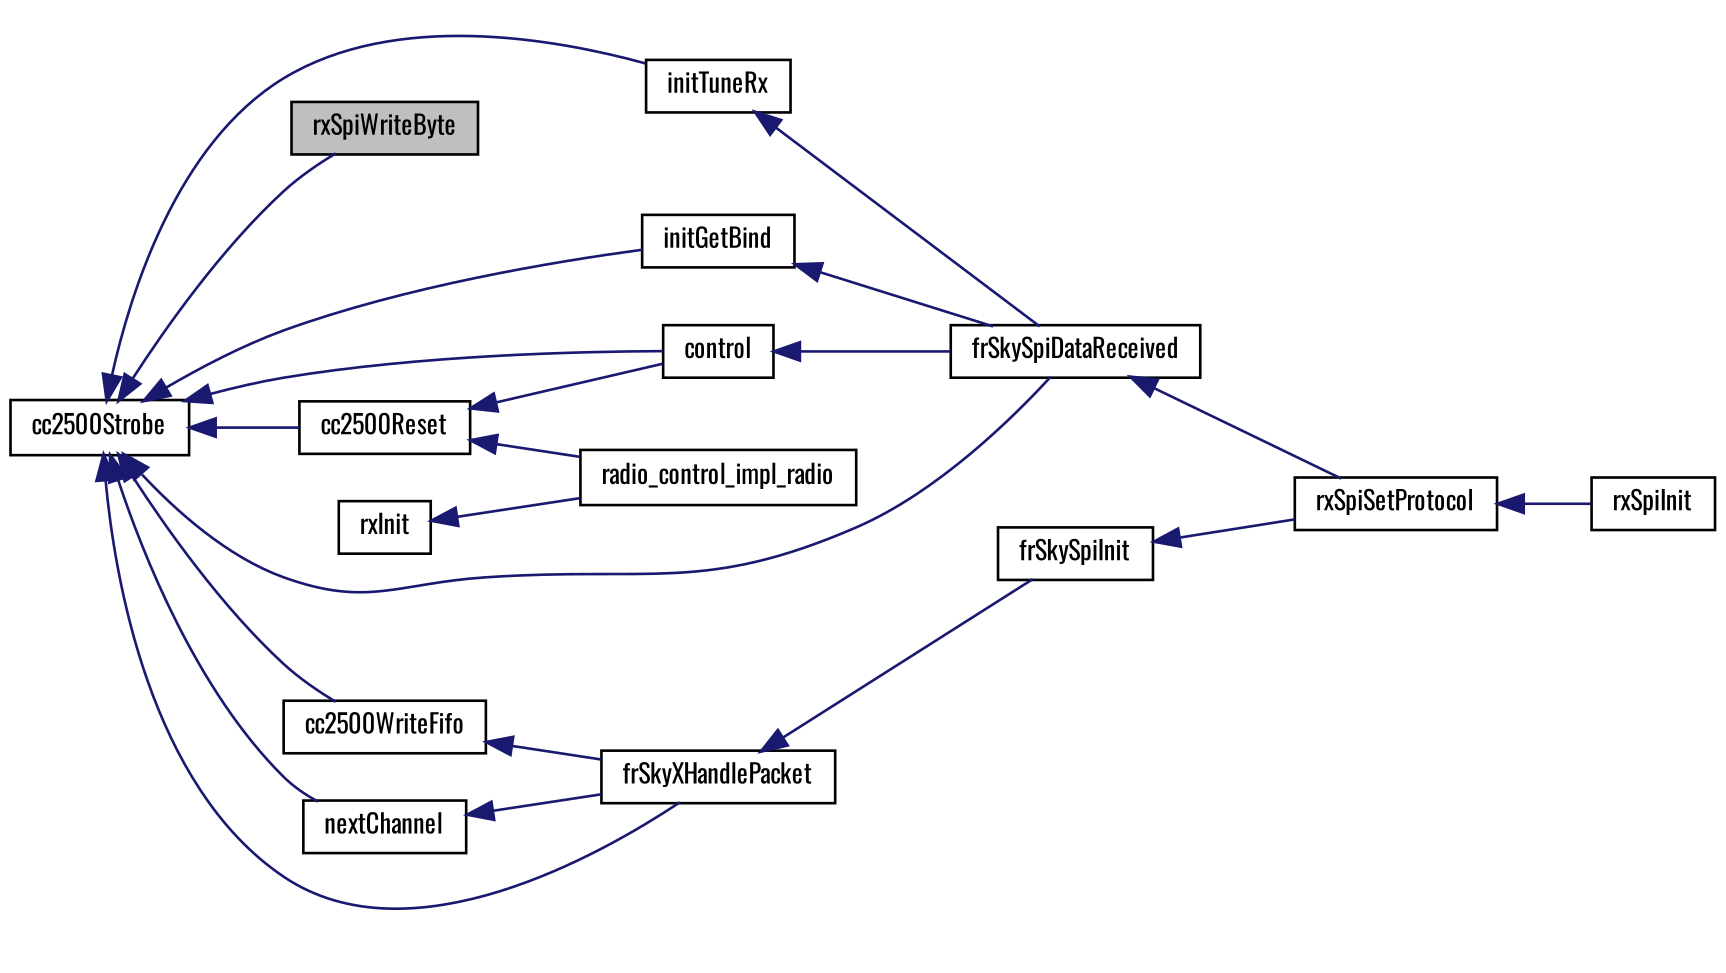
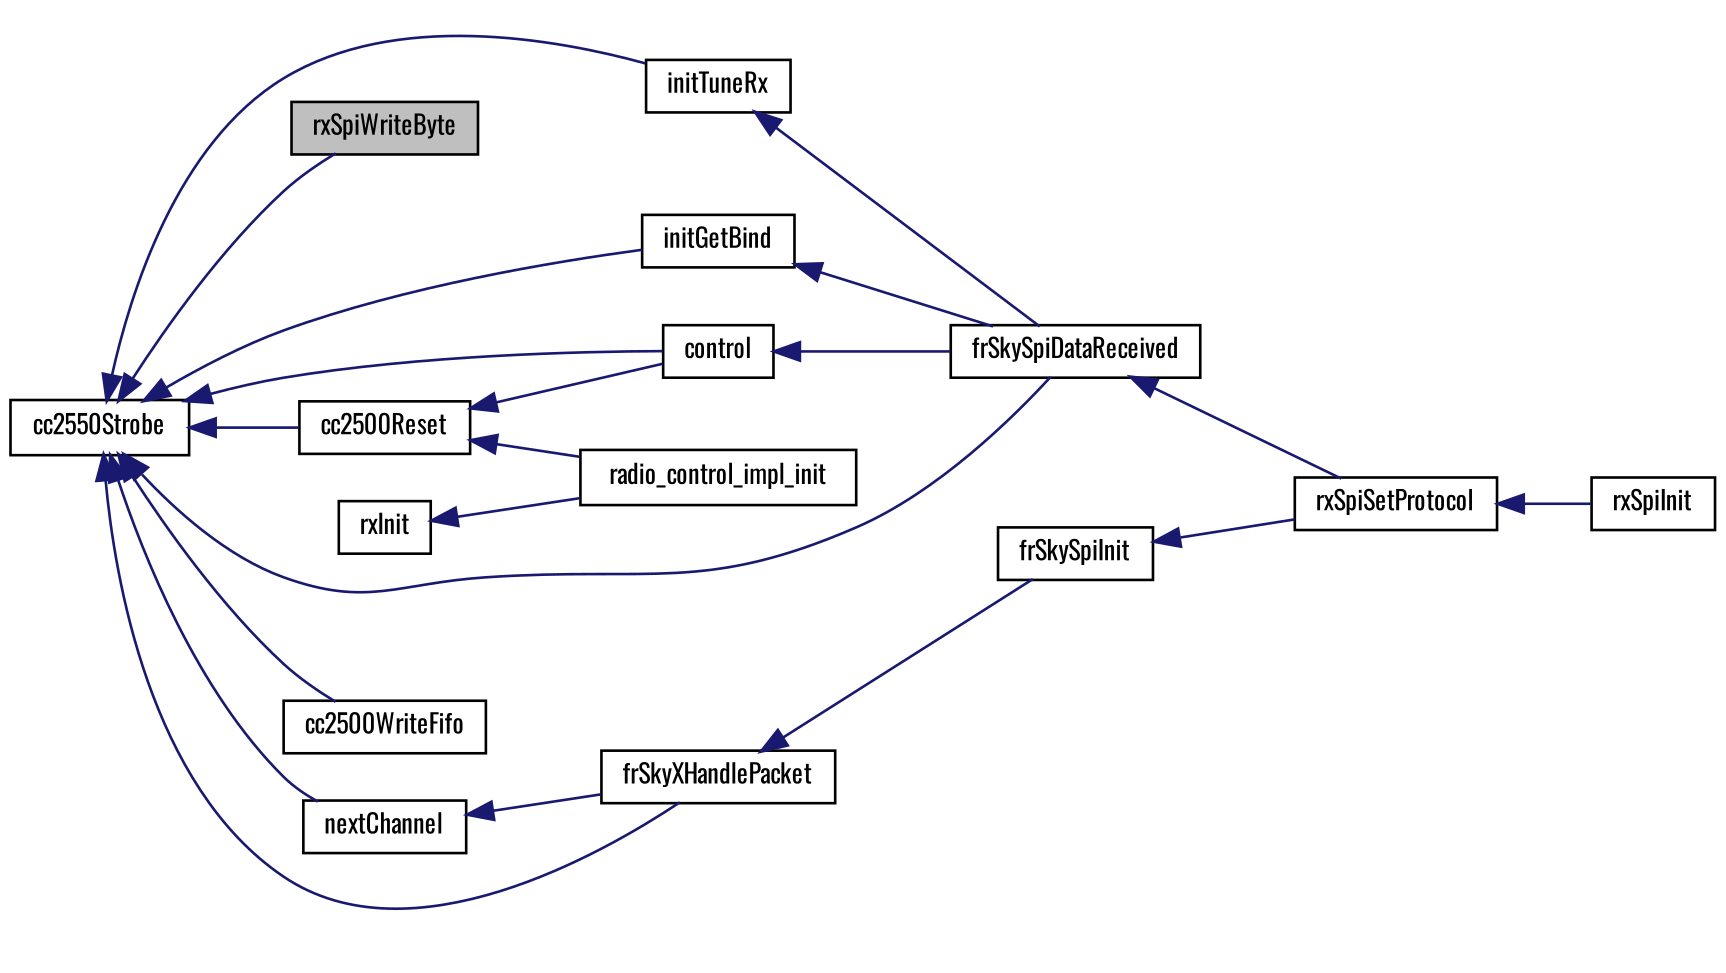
node "cc2500Strobe": label "cc2500Strobe" -> "cc2550Strobe"
node "radio_control_impl_radio": label "radio_control_impl_radio" -> "radio_control_impl_init"
edge "frSkyXHandlePacket" -> "cc2500WriteFifo": removed
